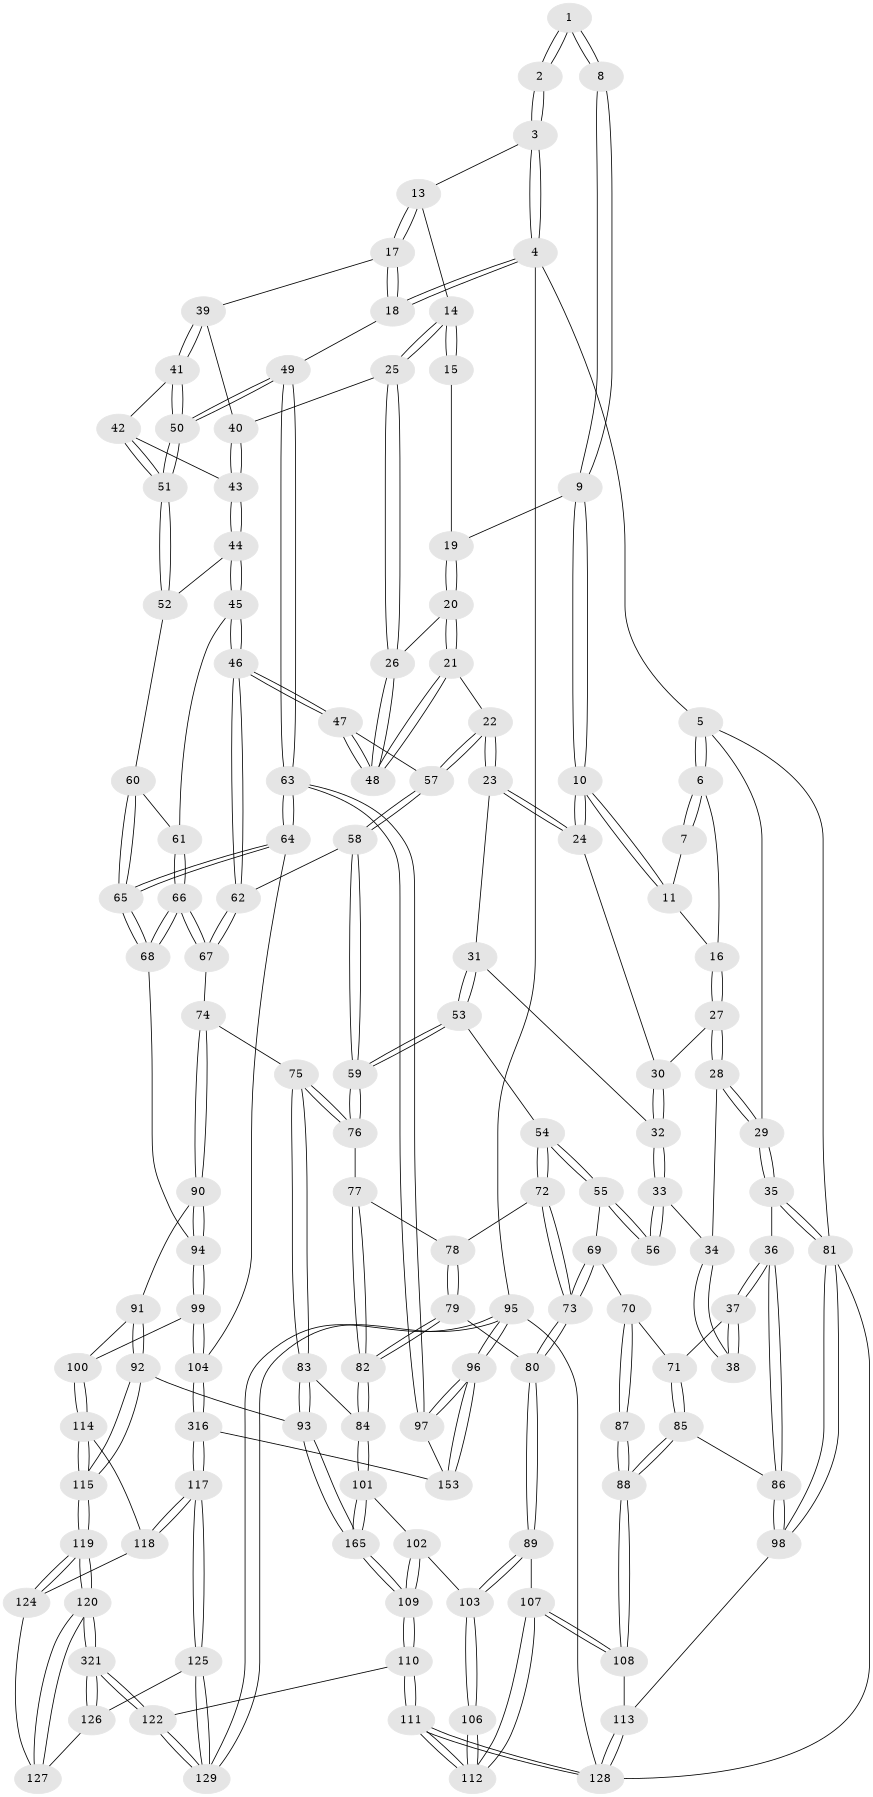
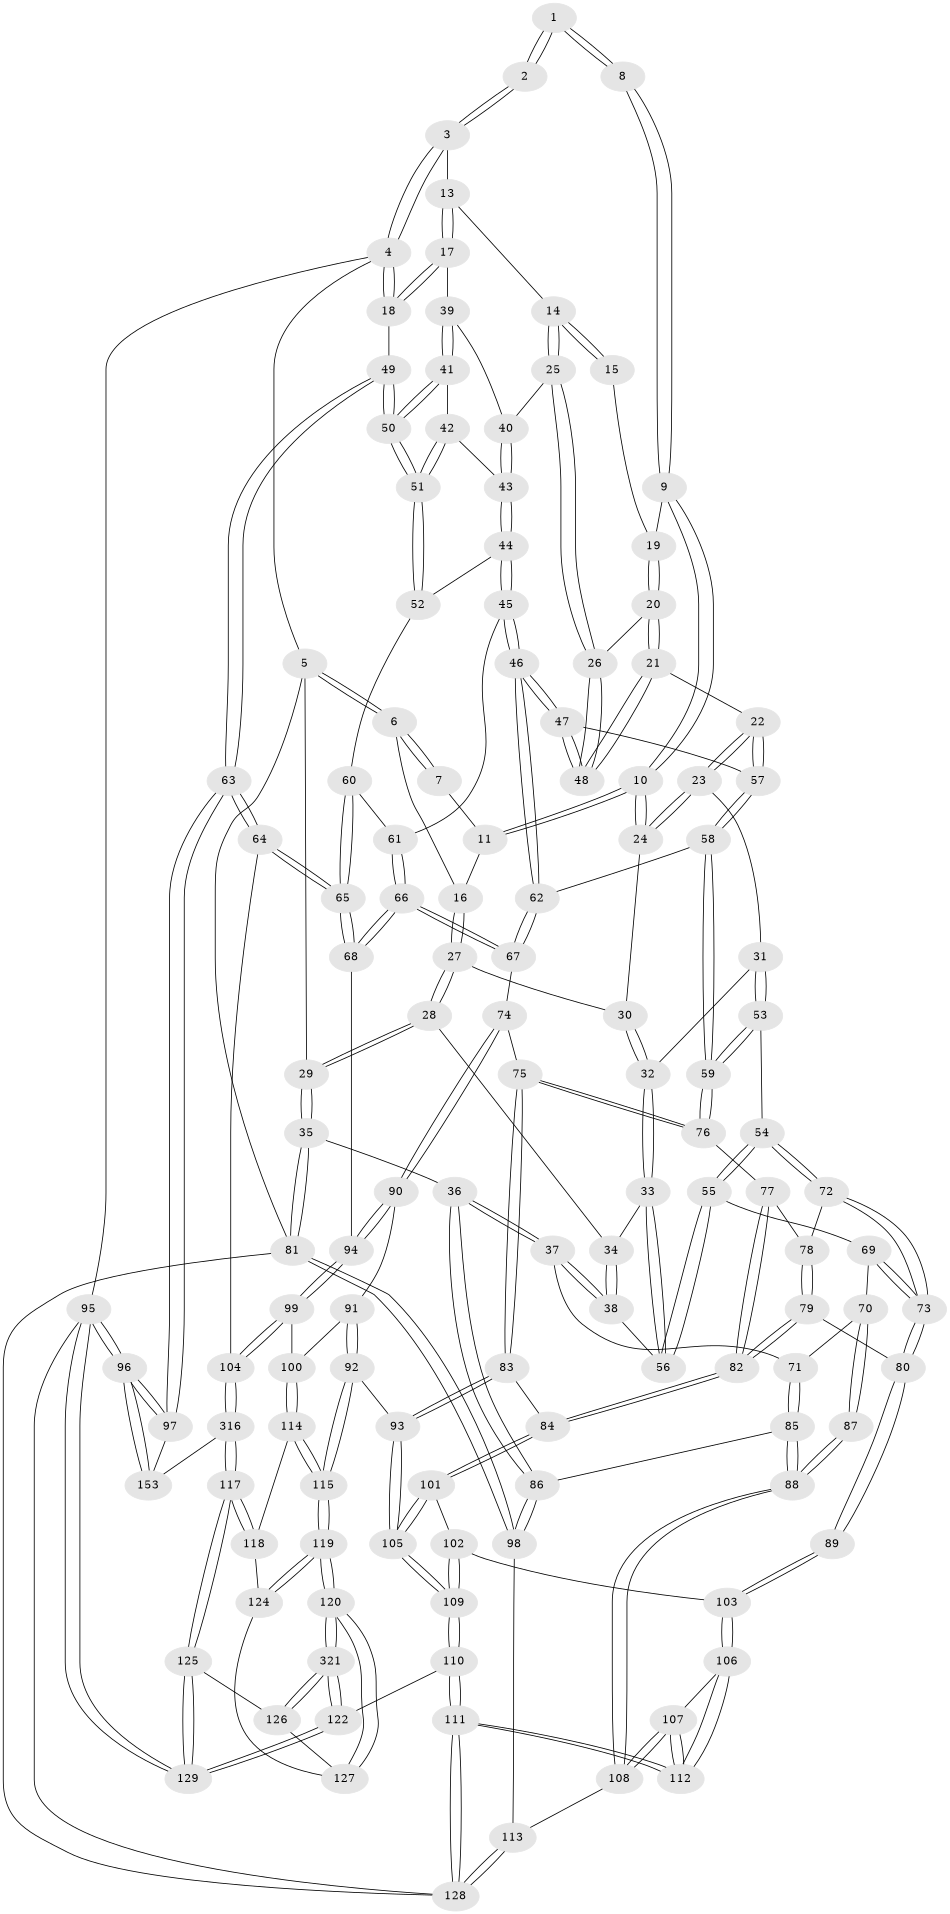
edge "38" -- "56": added
node "165": label "165" -> "105"
edge "89" -- "107": now "106" -- "107"
